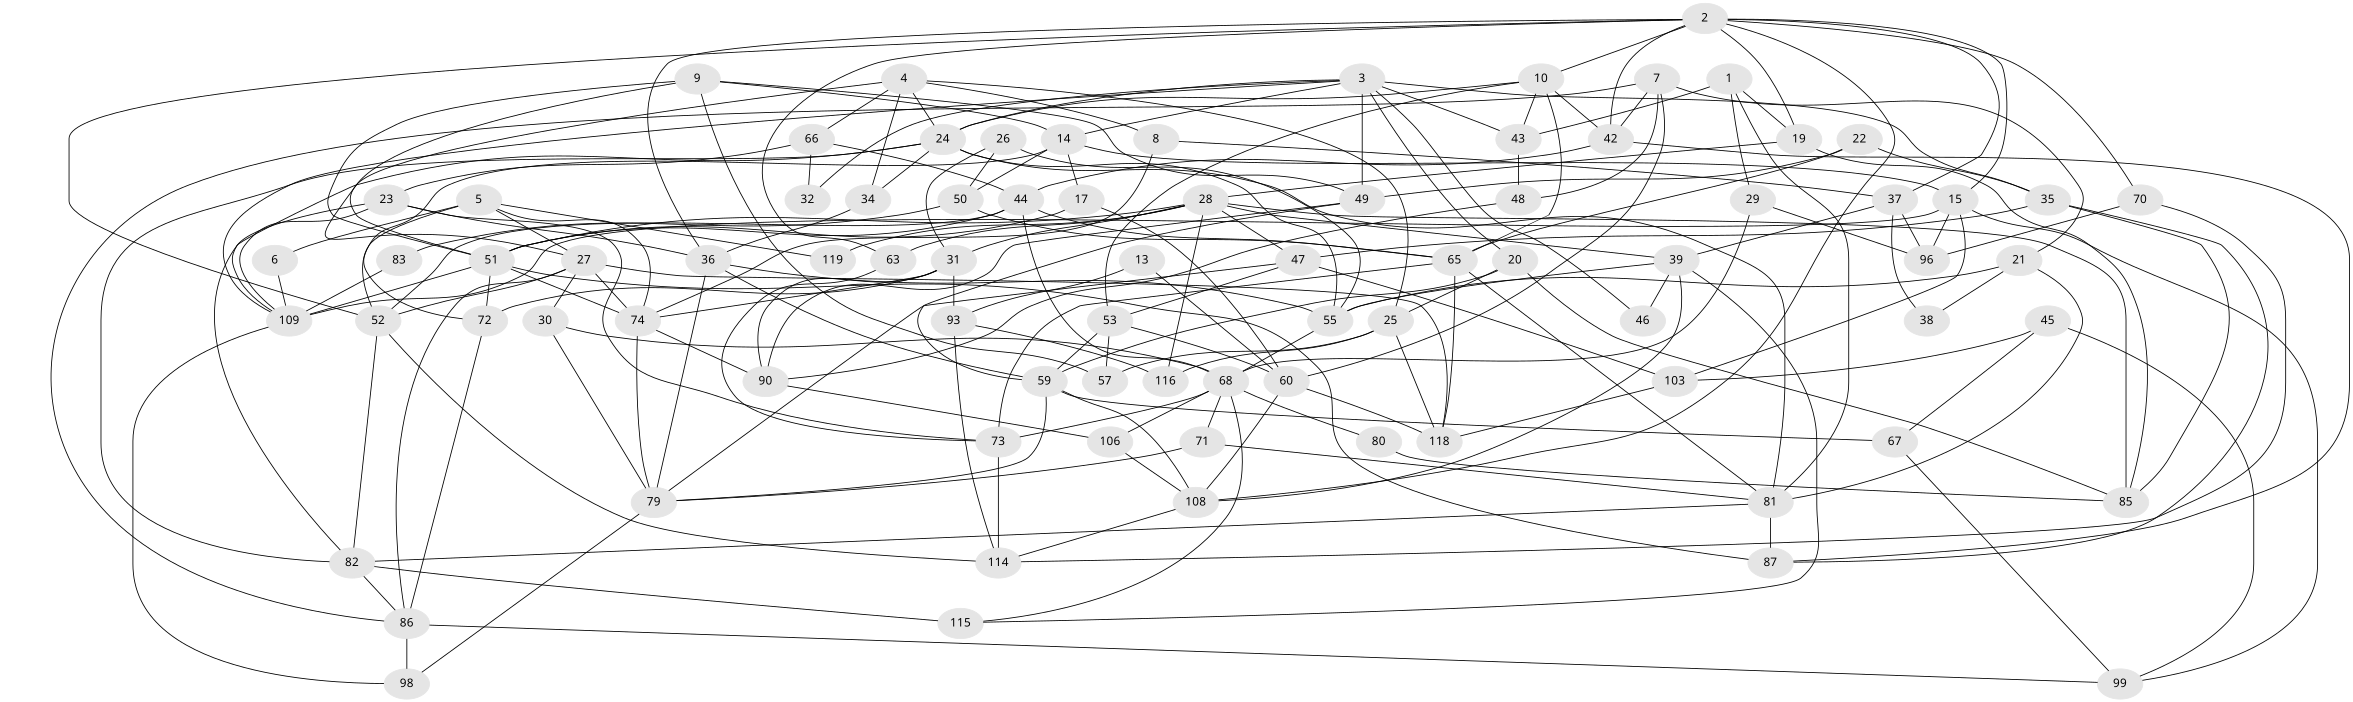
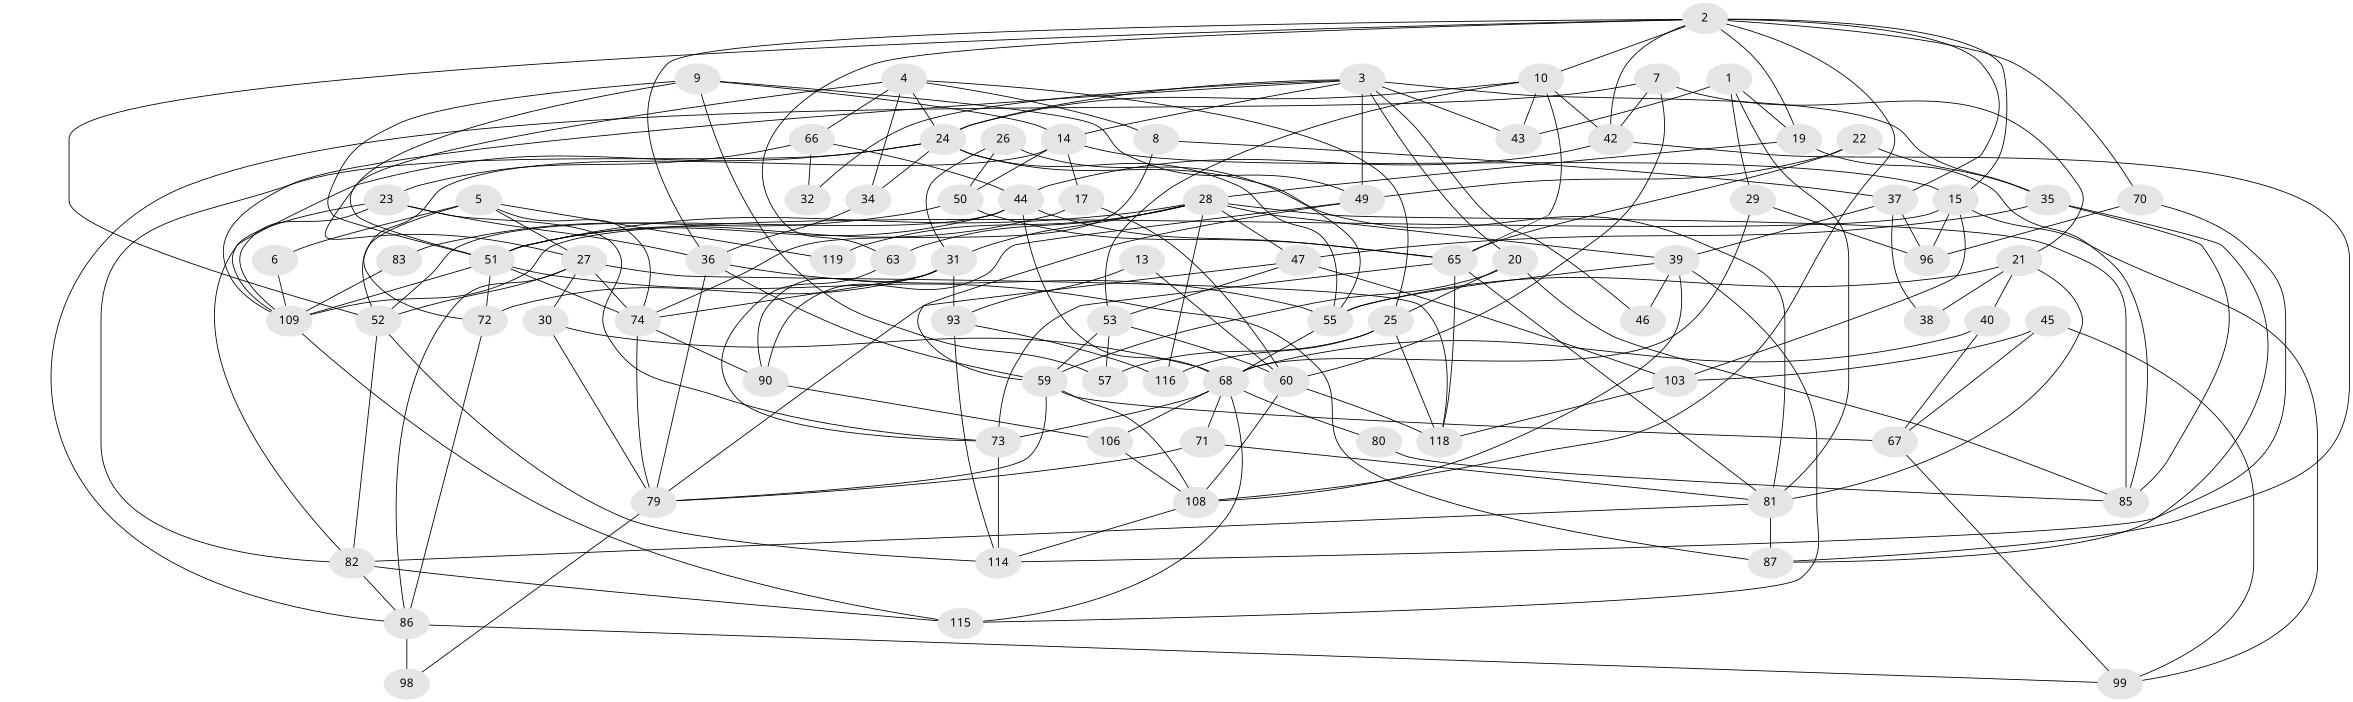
node "48": removed
node "40": added
edge "109" -- "98": now "109" -- "115"
